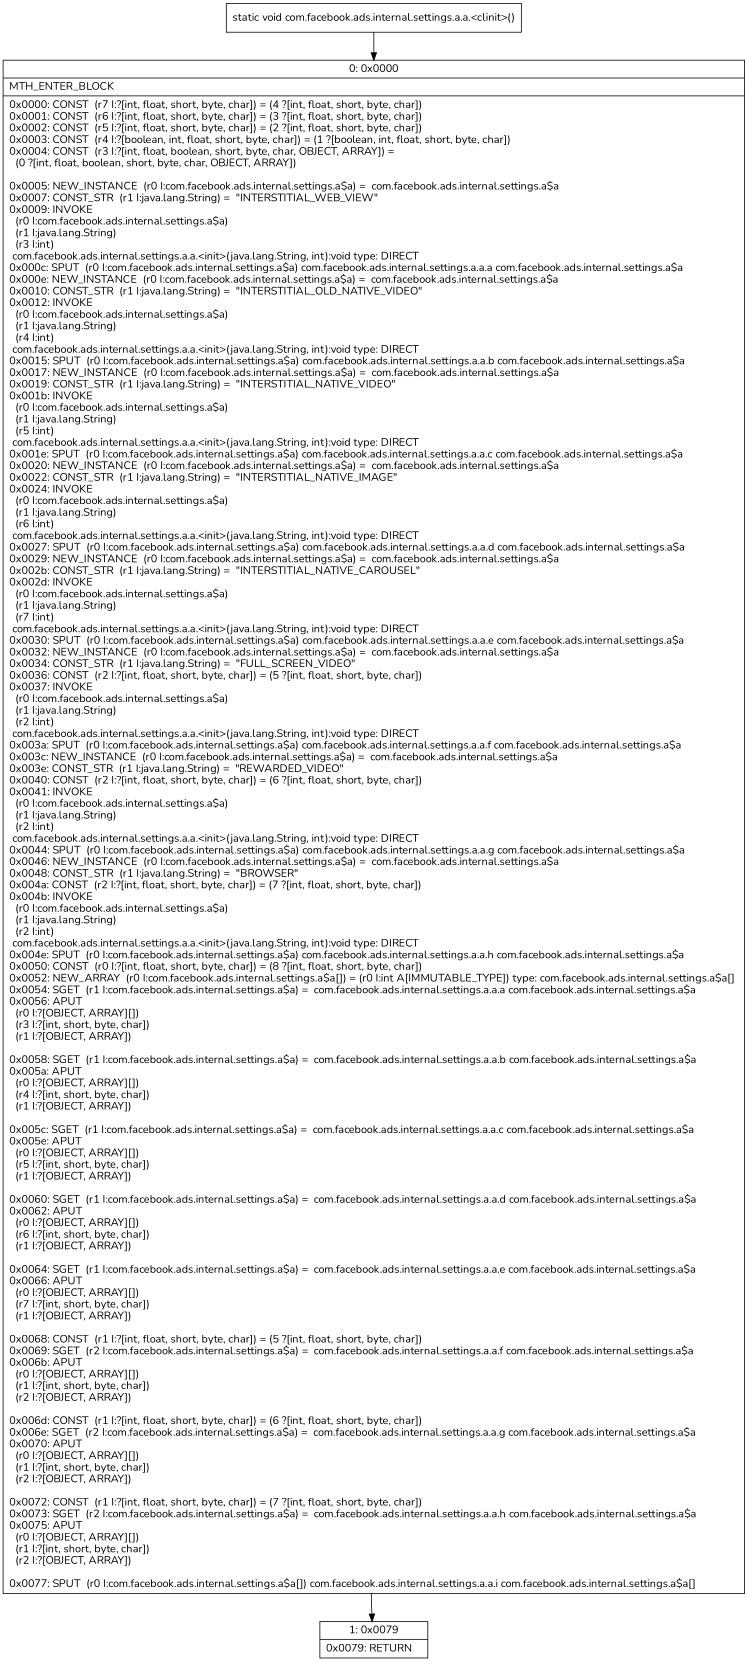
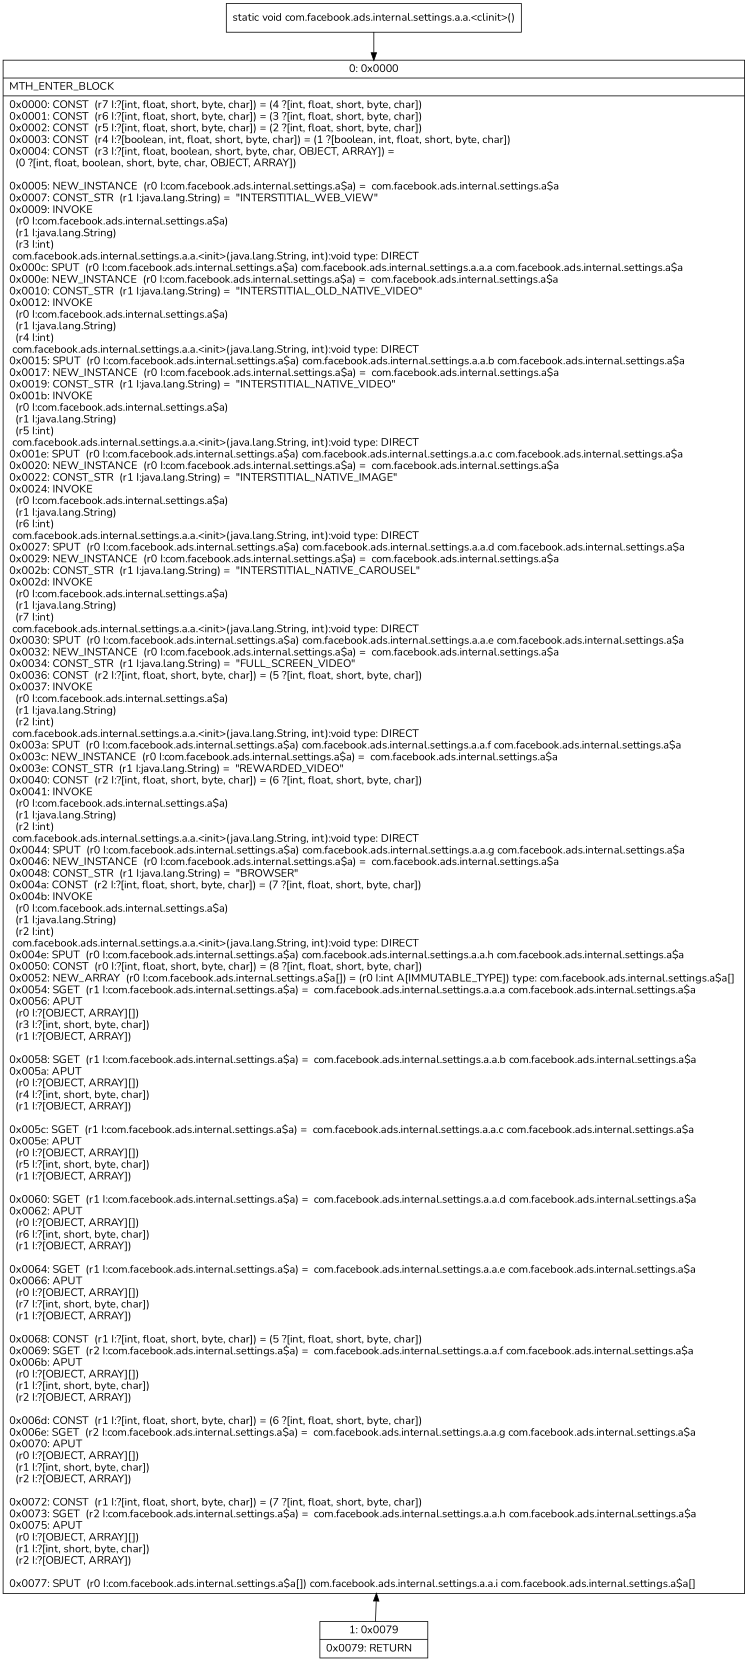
edge "0: 0x0000" -> "1: 0x0079": reversed
